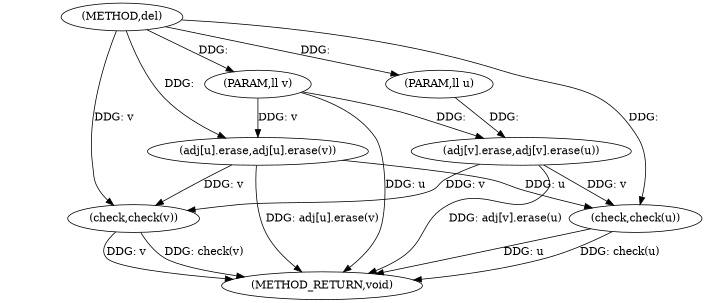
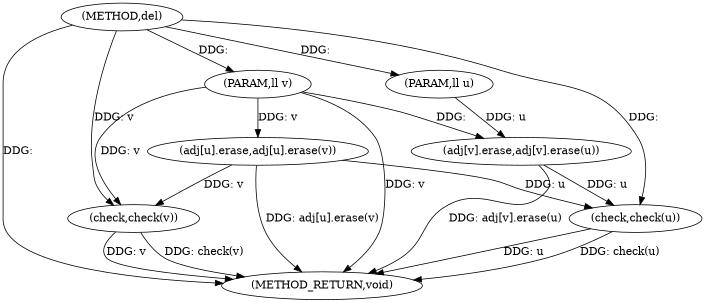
edge "(METHOD,del)" -> "(adj[u].erase,adj[u].erase(v))": now "(METHOD,del)" -> "(METHOD_RETURN,void)"
edge "(PARAM,ll u)" -> "(adj[v].erase,adj[v].erase(u))": label "DDG: " -> "DDG: u"
edge "(PARAM,ll v)" -> "(METHOD_RETURN,void)": label "DDG: u" -> "DDG: v"
edge "(adj[v].erase,adj[v].erase(u))" -> "(check,check(u))": label "DDG: v" -> "DDG: u"
edge "(adj[v].erase,adj[v].erase(u))" -> "(check,check(v))": now "(PARAM,ll v)" -> "(check,check(v))"
